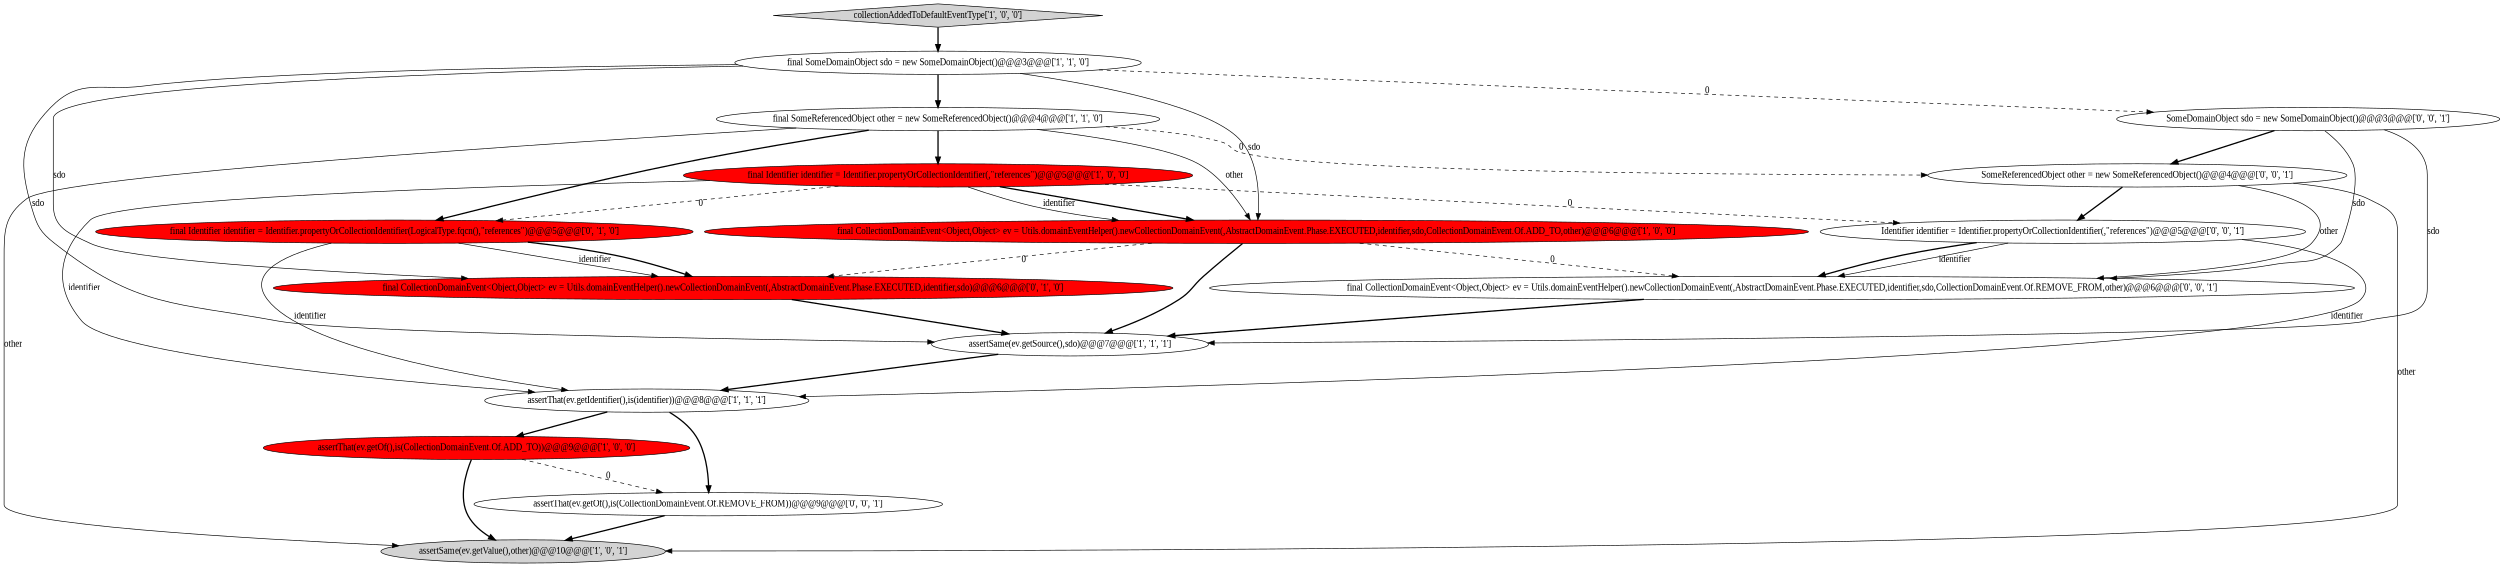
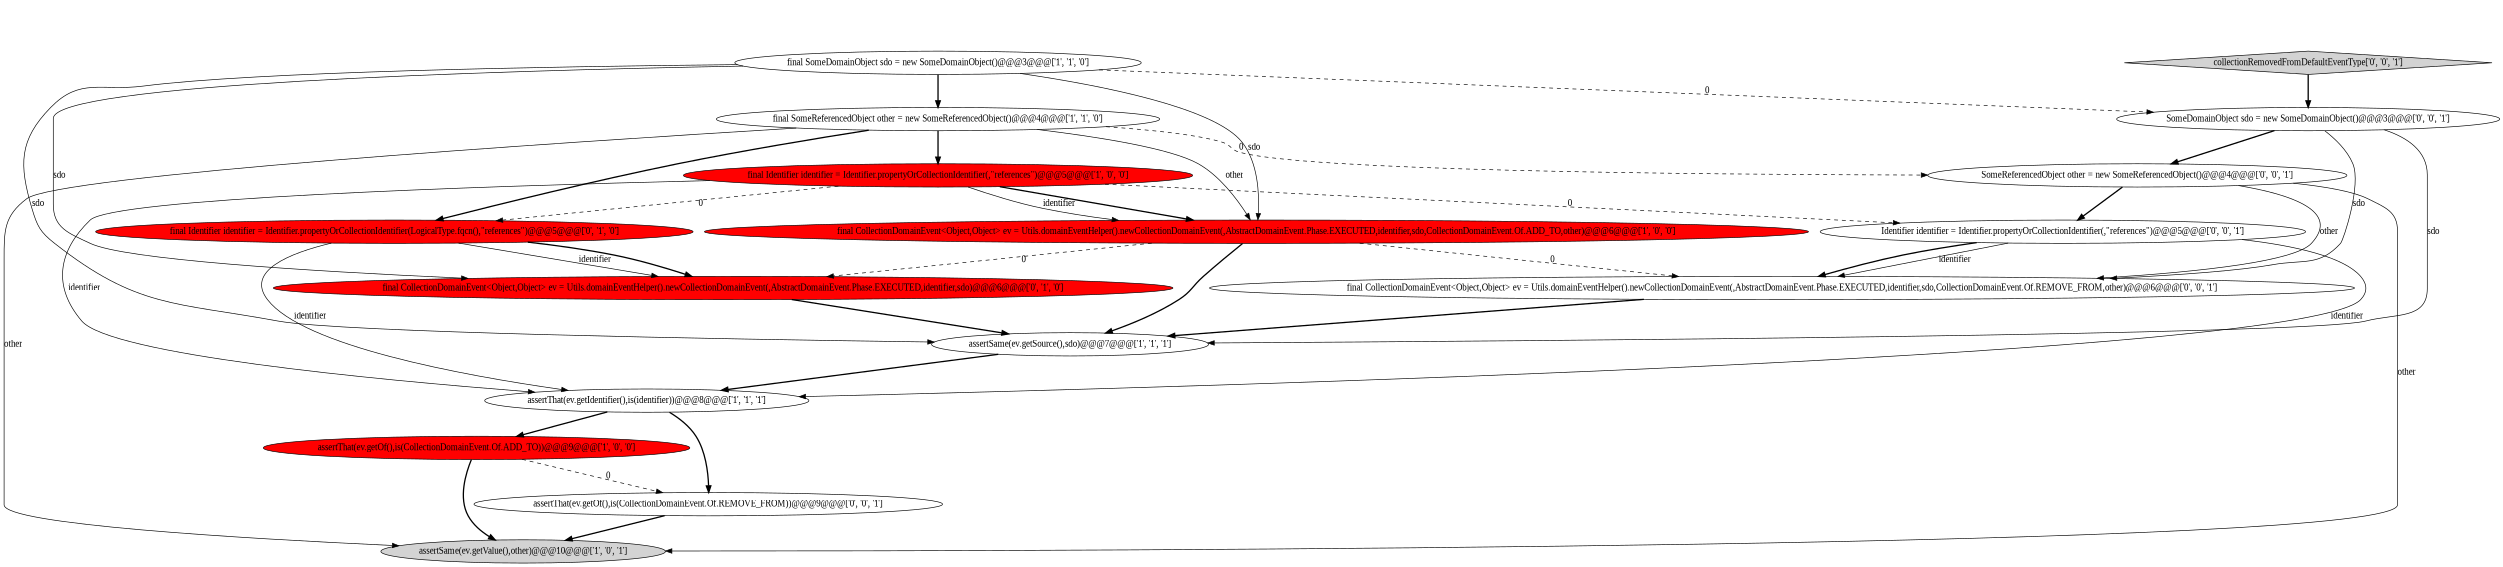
node "collectionAddedToDefaultEventType['1', '0', '0']": removed
node "collectionRemovedFromDefaultEventType['0', '0', '1']": added
